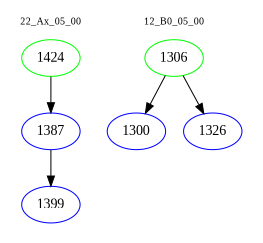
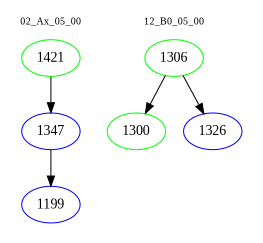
cluster "22_Ax_05_00": label "22_Ax_05_00" -> "02_Ax_05_00"
node "1424": label "1424" -> "1421"
node "1387": label "1387" -> "1347"
node "1300": color blue -> green
node "1399": label "1399" -> "1199"
